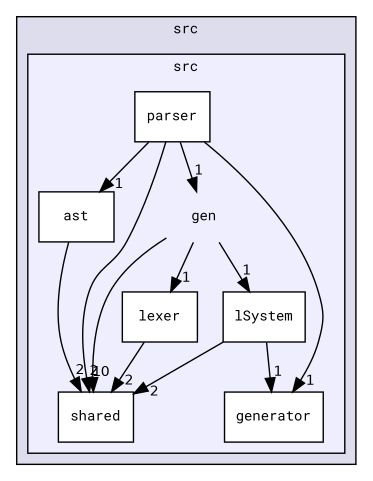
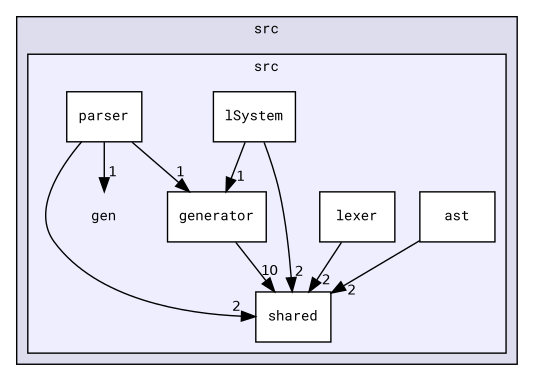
edge "parser" -> "ast": removed
edge "gen" -> "lexer": removed
edge "gen" -> "lSystem": removed
edge "gen" -> "shared": now "generator" -> "shared"
